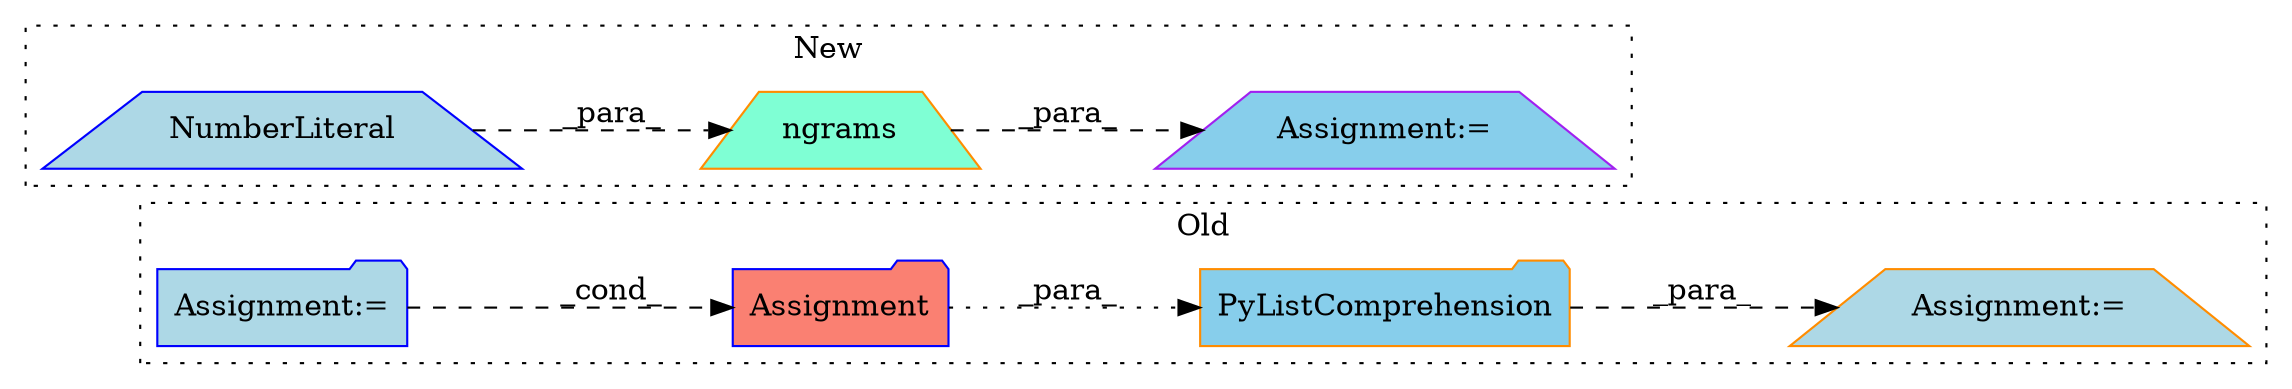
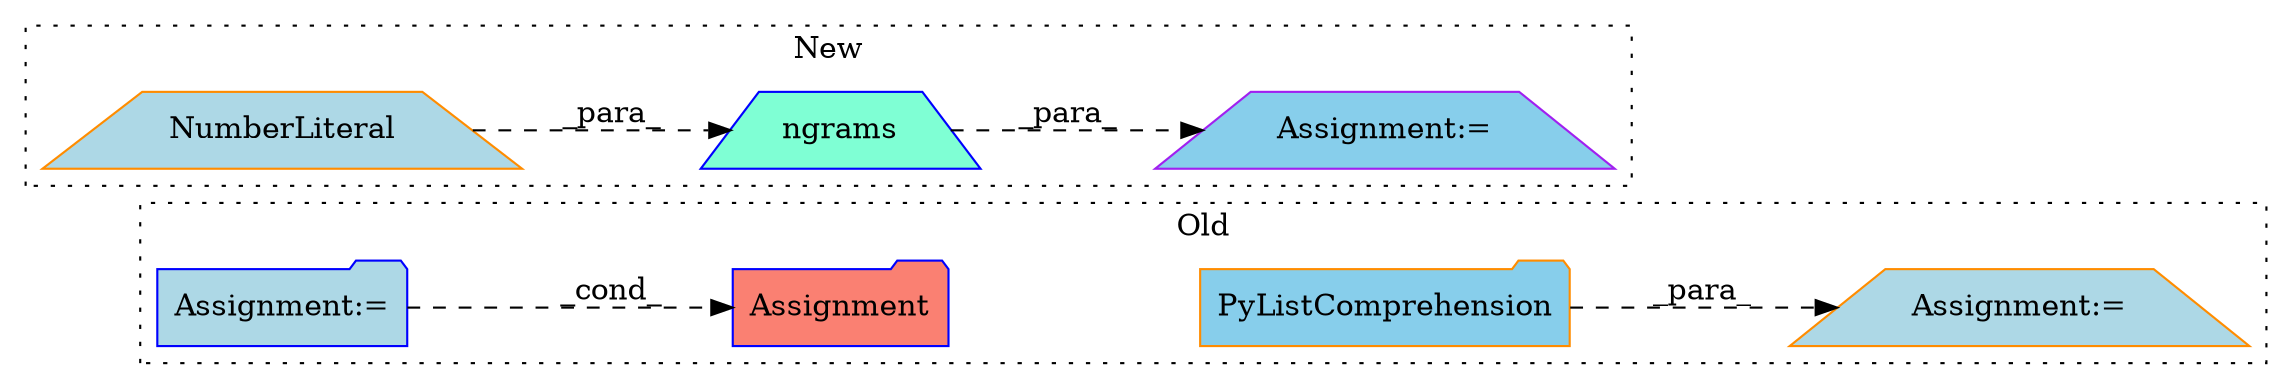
node "NumberLiteral": color blue -> darkorange
node "ngrams": color darkorange -> blue
edge "Assignment" -> "PyListComprehension": removed, label "_para_"
